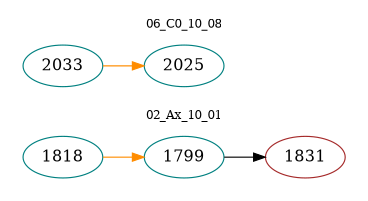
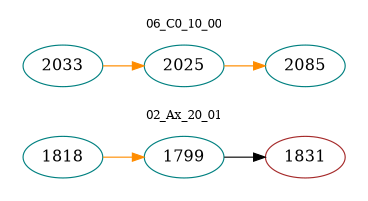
cluster "06_C0_10_08": label "06_C0_10_08" -> "06_C0_10_00"
node "2085": added
cluster "02_Ax_10_01": label "02_Ax_10_01" -> "02_Ax_20_01"
